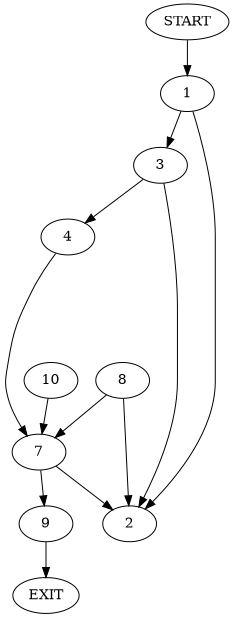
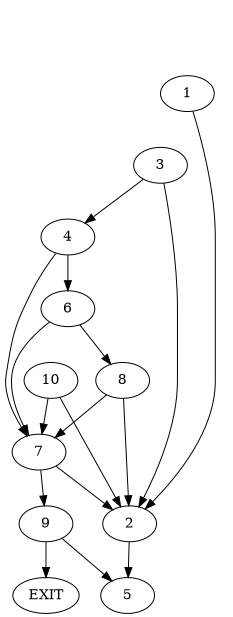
node "START": removed
edge "1" -> "3": removed
node "6": added
edge "10" -> "2": added
node "5": added
